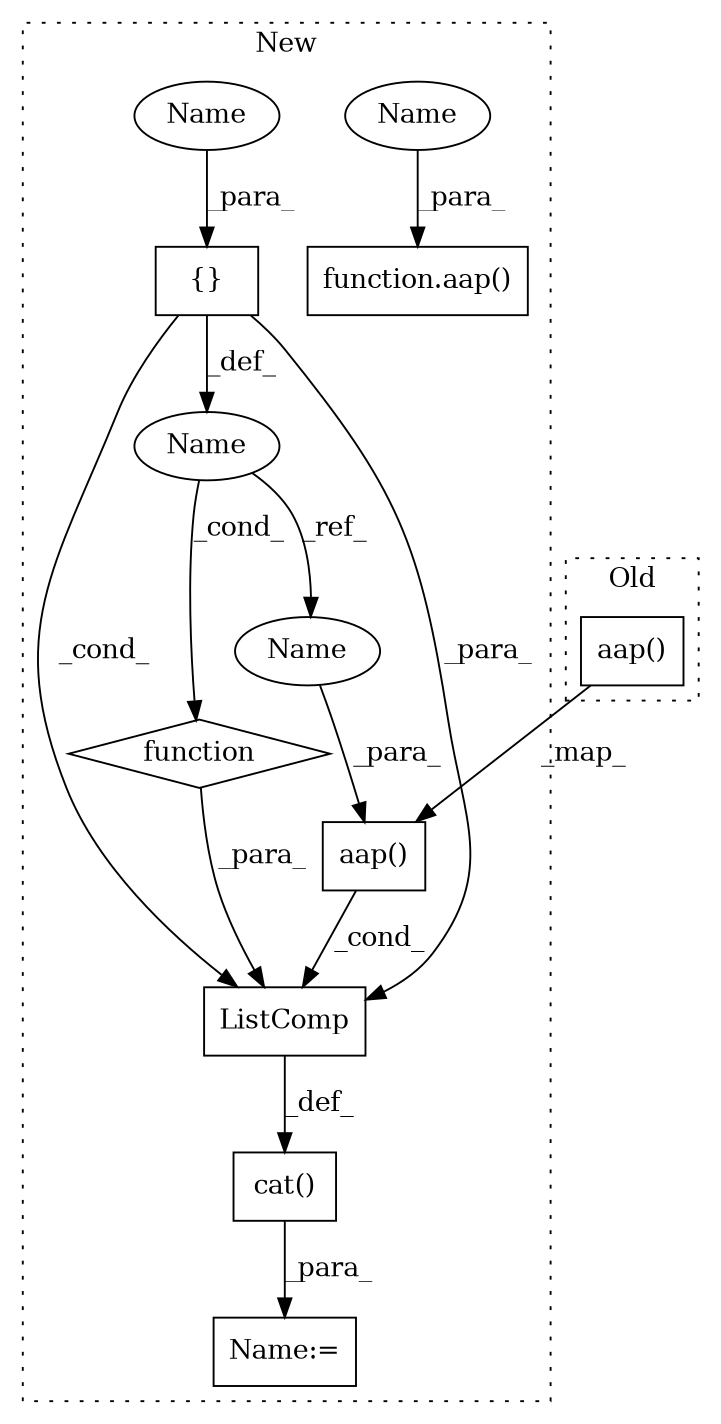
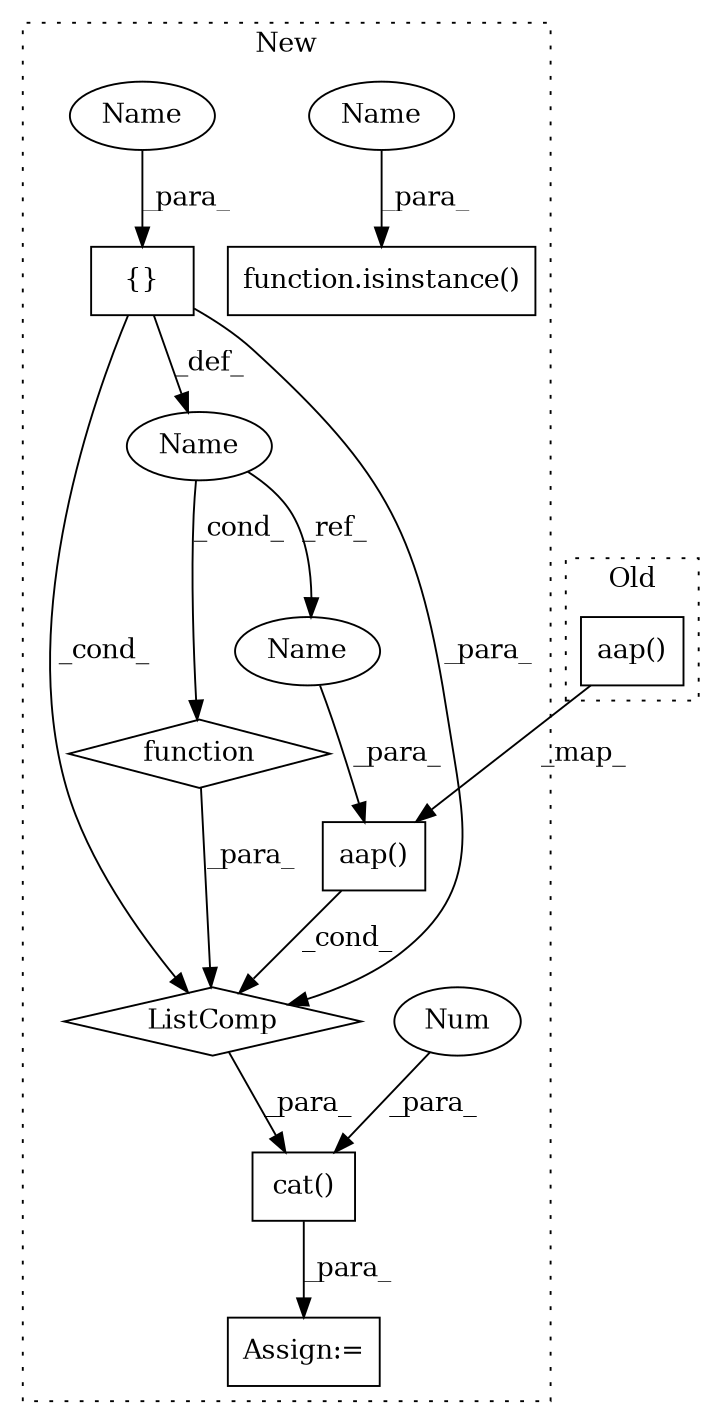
node "function.aap()": label "function.aap()" -> "function.isinstance()"
node "ListComp": shape box -> diamond
node "Num": added
edge "ListComp" -> "cat()": label "_def_" -> "_para_"
node "Name:=": label "Name:=" -> "Assign:="
